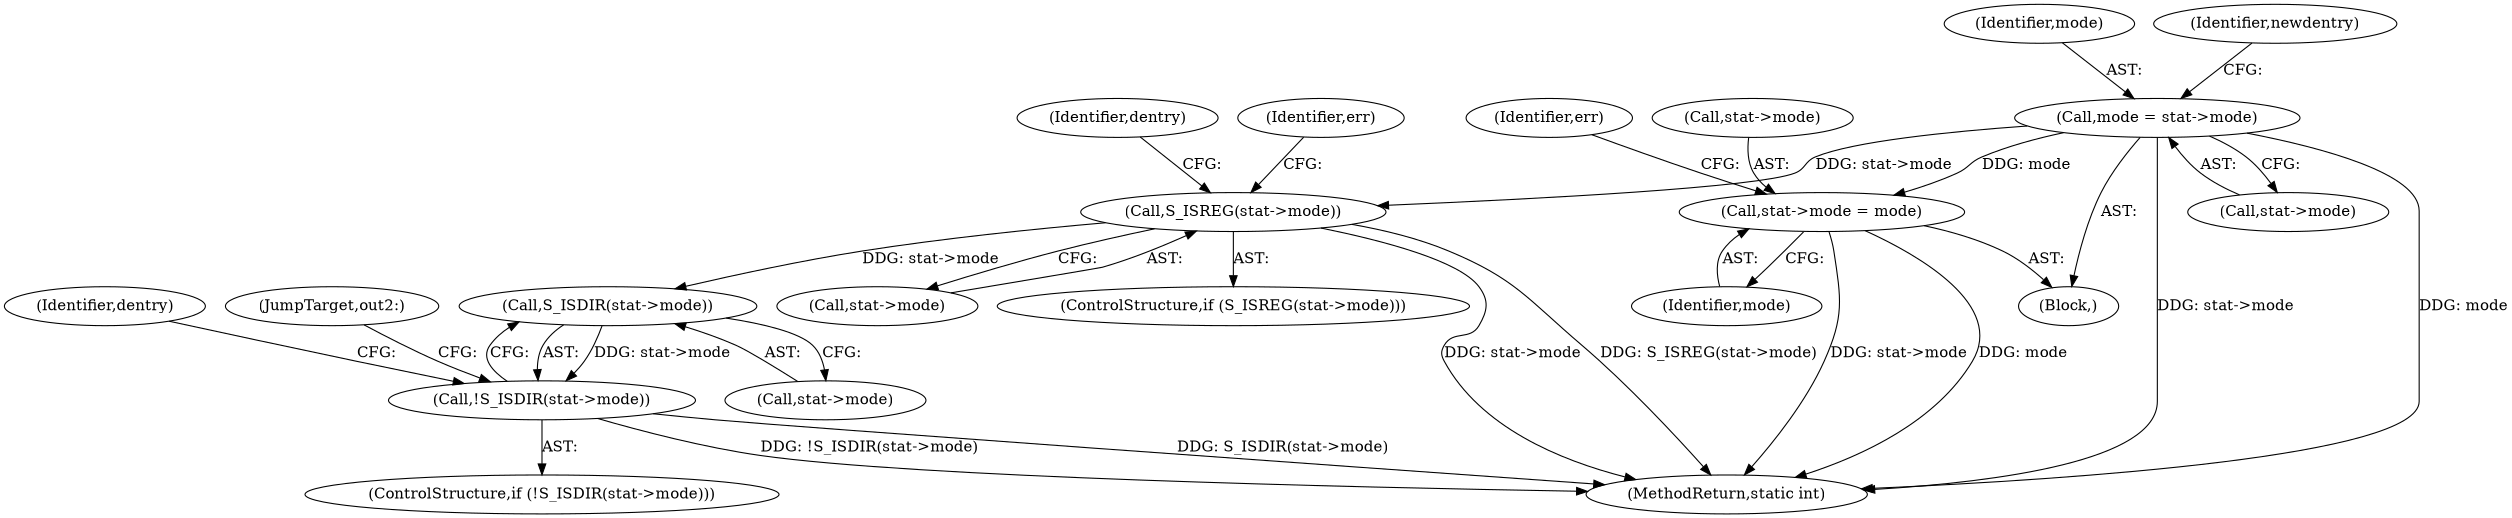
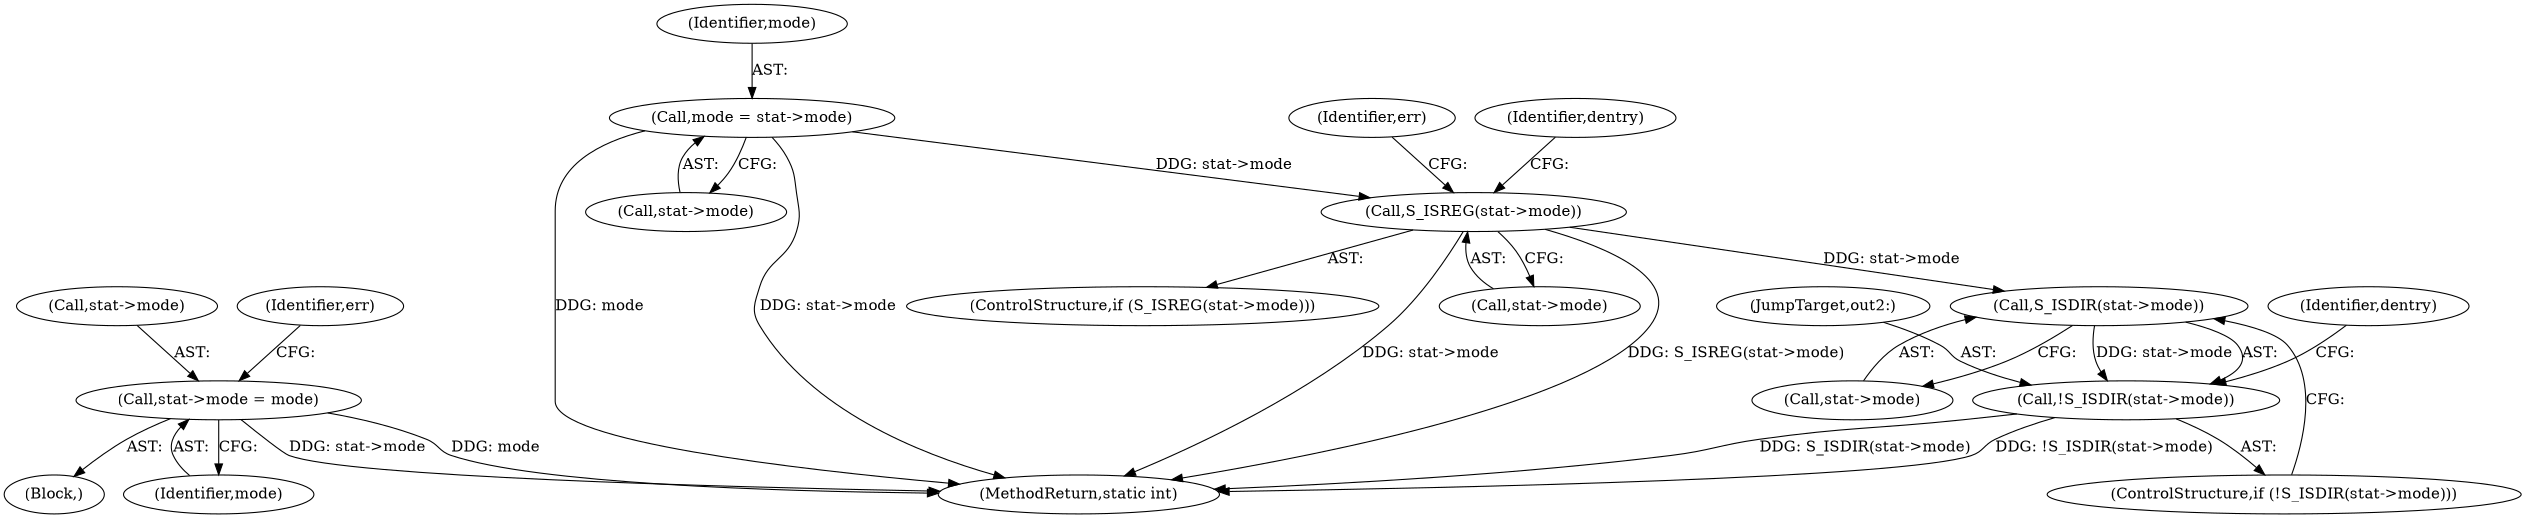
node "(Identifier,newdentry)": removed
edge "(Call,mode = stat->mode)" -> "(Call,stat->mode = mode)": removed, label "DDG: mode"
edge "(Call,mode = stat->mode)" -> "(Block,)": removed, label "AST:"
edge "(JumpTarget,out2:)" -> "(Call,!S_ISDIR(stat->mode))": label "CFG: " -> "AST: "
edge "(Call,!S_ISDIR(stat->mode))" -> "(Call,S_ISDIR(stat->mode))": now "(ControlStructure,if (!S_ISDIR(stat->mode)))" -> "(Call,S_ISDIR(stat->mode))"
